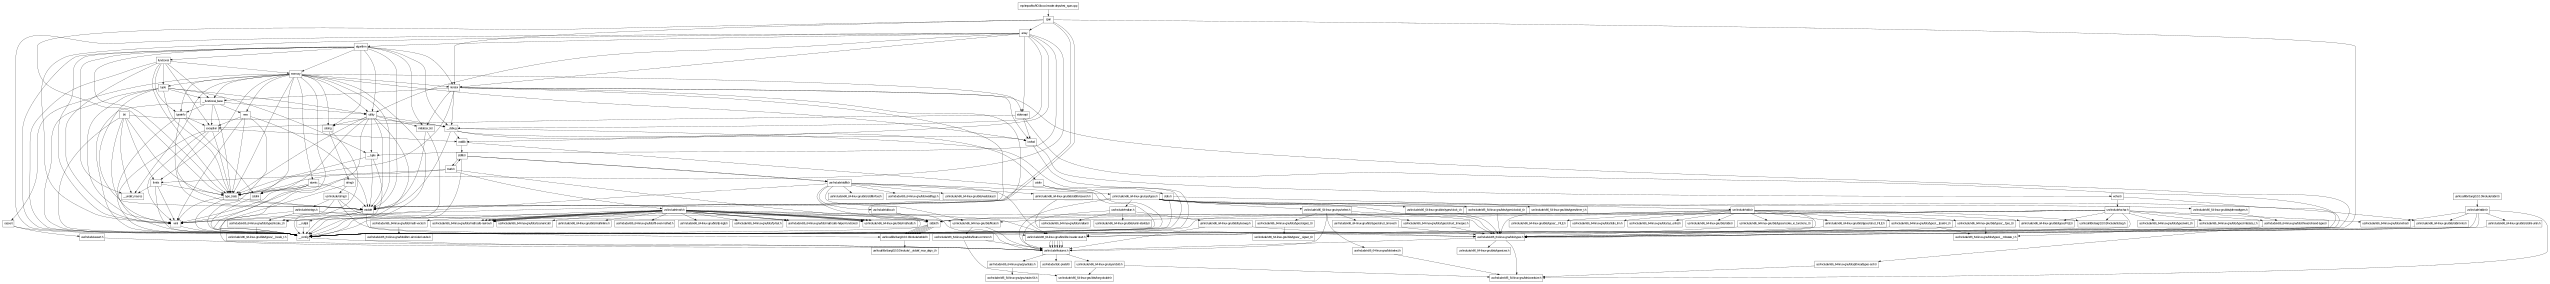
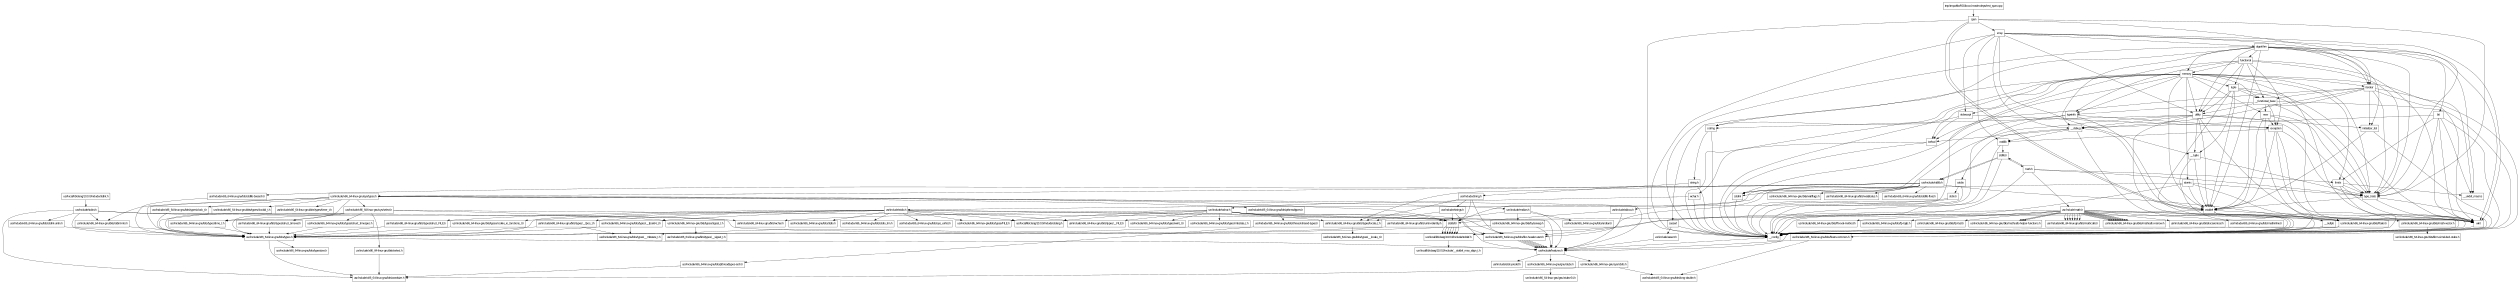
edge "algorithm" -> "bit": added
edge "functional" -> "utility": added
edge "usr/include/wchar.h" -> "usr/include/x86_64-linux-gnu/bits/thread-shared-types.h": now "usr/include/wchar.h" -> "usr/include/x86_64-linux-gnu/bits/types/__FILE.h"
node "usr/include/x86_64-linux-gnu/bits/types/time_t.h": added
edge "usr/include/x86_64-linux-gnu/bits/uintn-identity.h" -> "usr/include/x86_64-linux-gnu/bits/types.h": added
